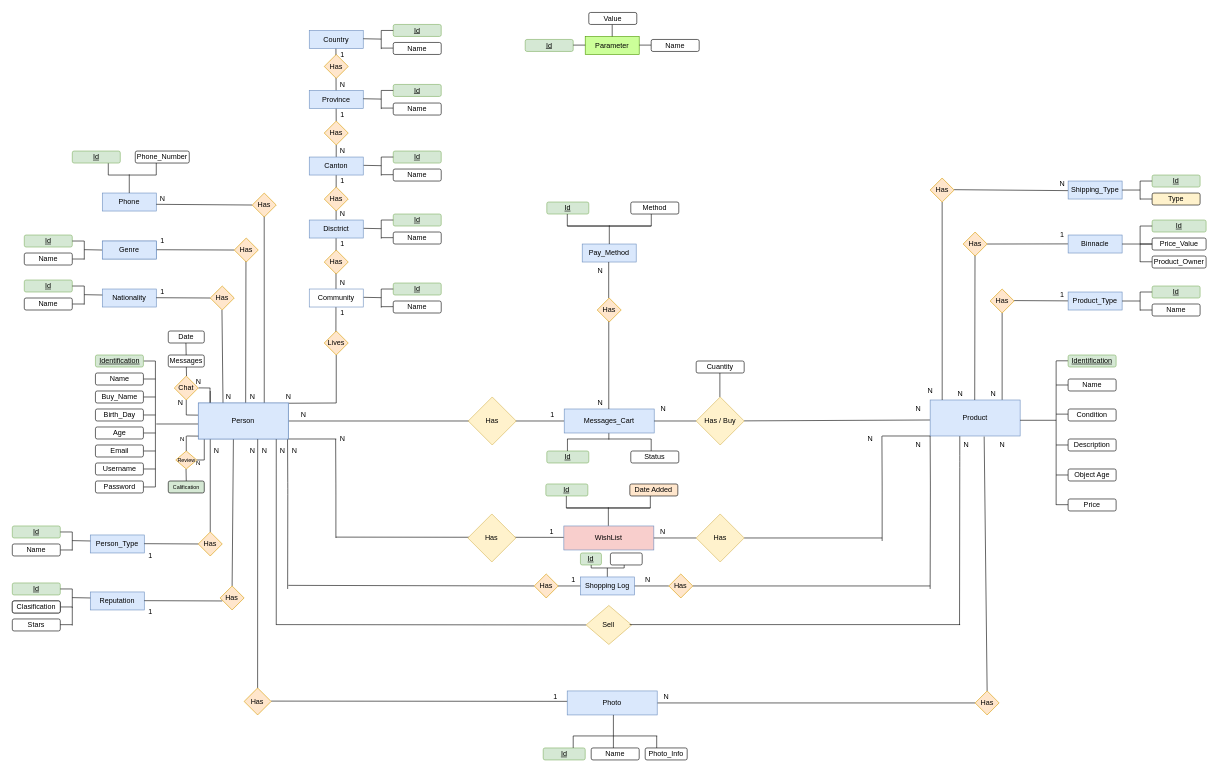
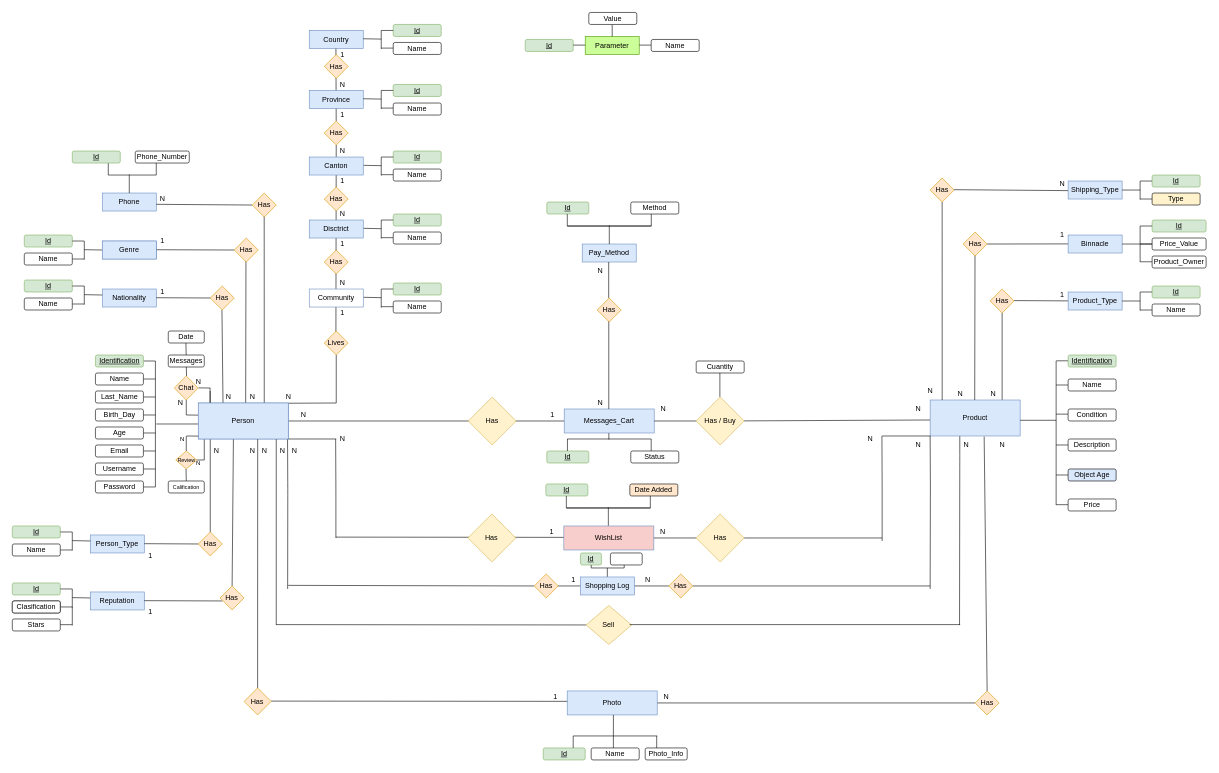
node "Buy_Name": label "Buy_Name" -> "Last_Name"
node "Object Age": fillcolor #ffffff -> #dae8fc
node "Calification": fillcolor #d5e8d4 -> #ffffff
